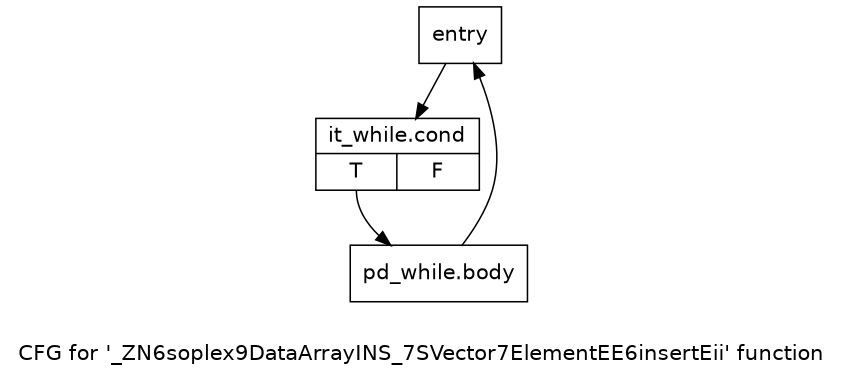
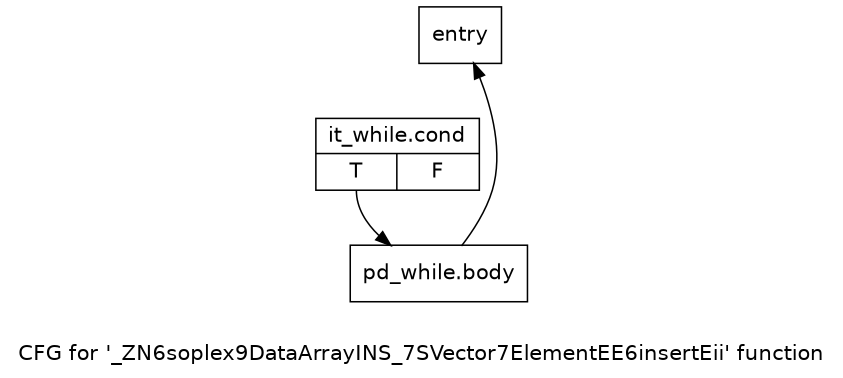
edge "entry" -> "it_while.cond": removed
